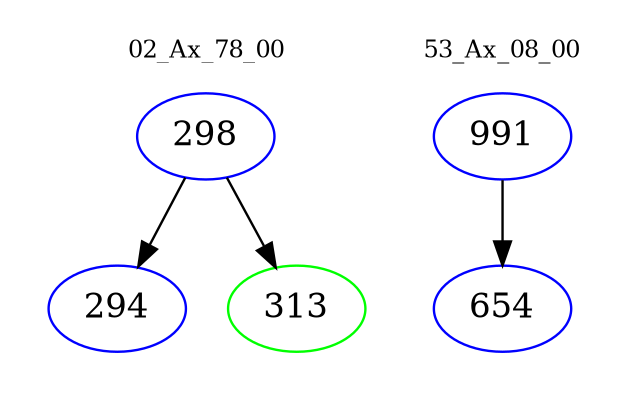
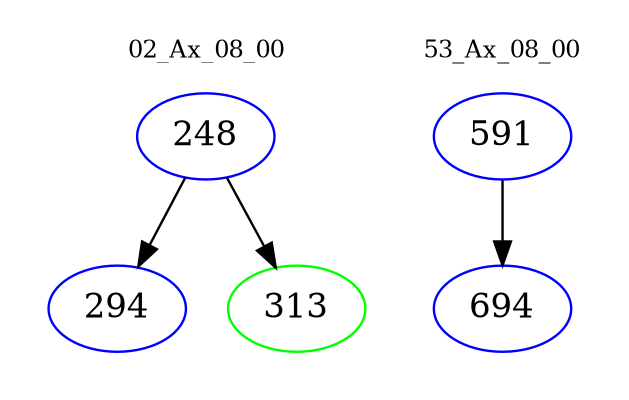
cluster "02_Ax_78_00": label "02_Ax_78_00" -> "02_Ax_08_00"
node "298": label "298" -> "248"
node "991": label "991" -> "591"
node "654": label "654" -> "694"
